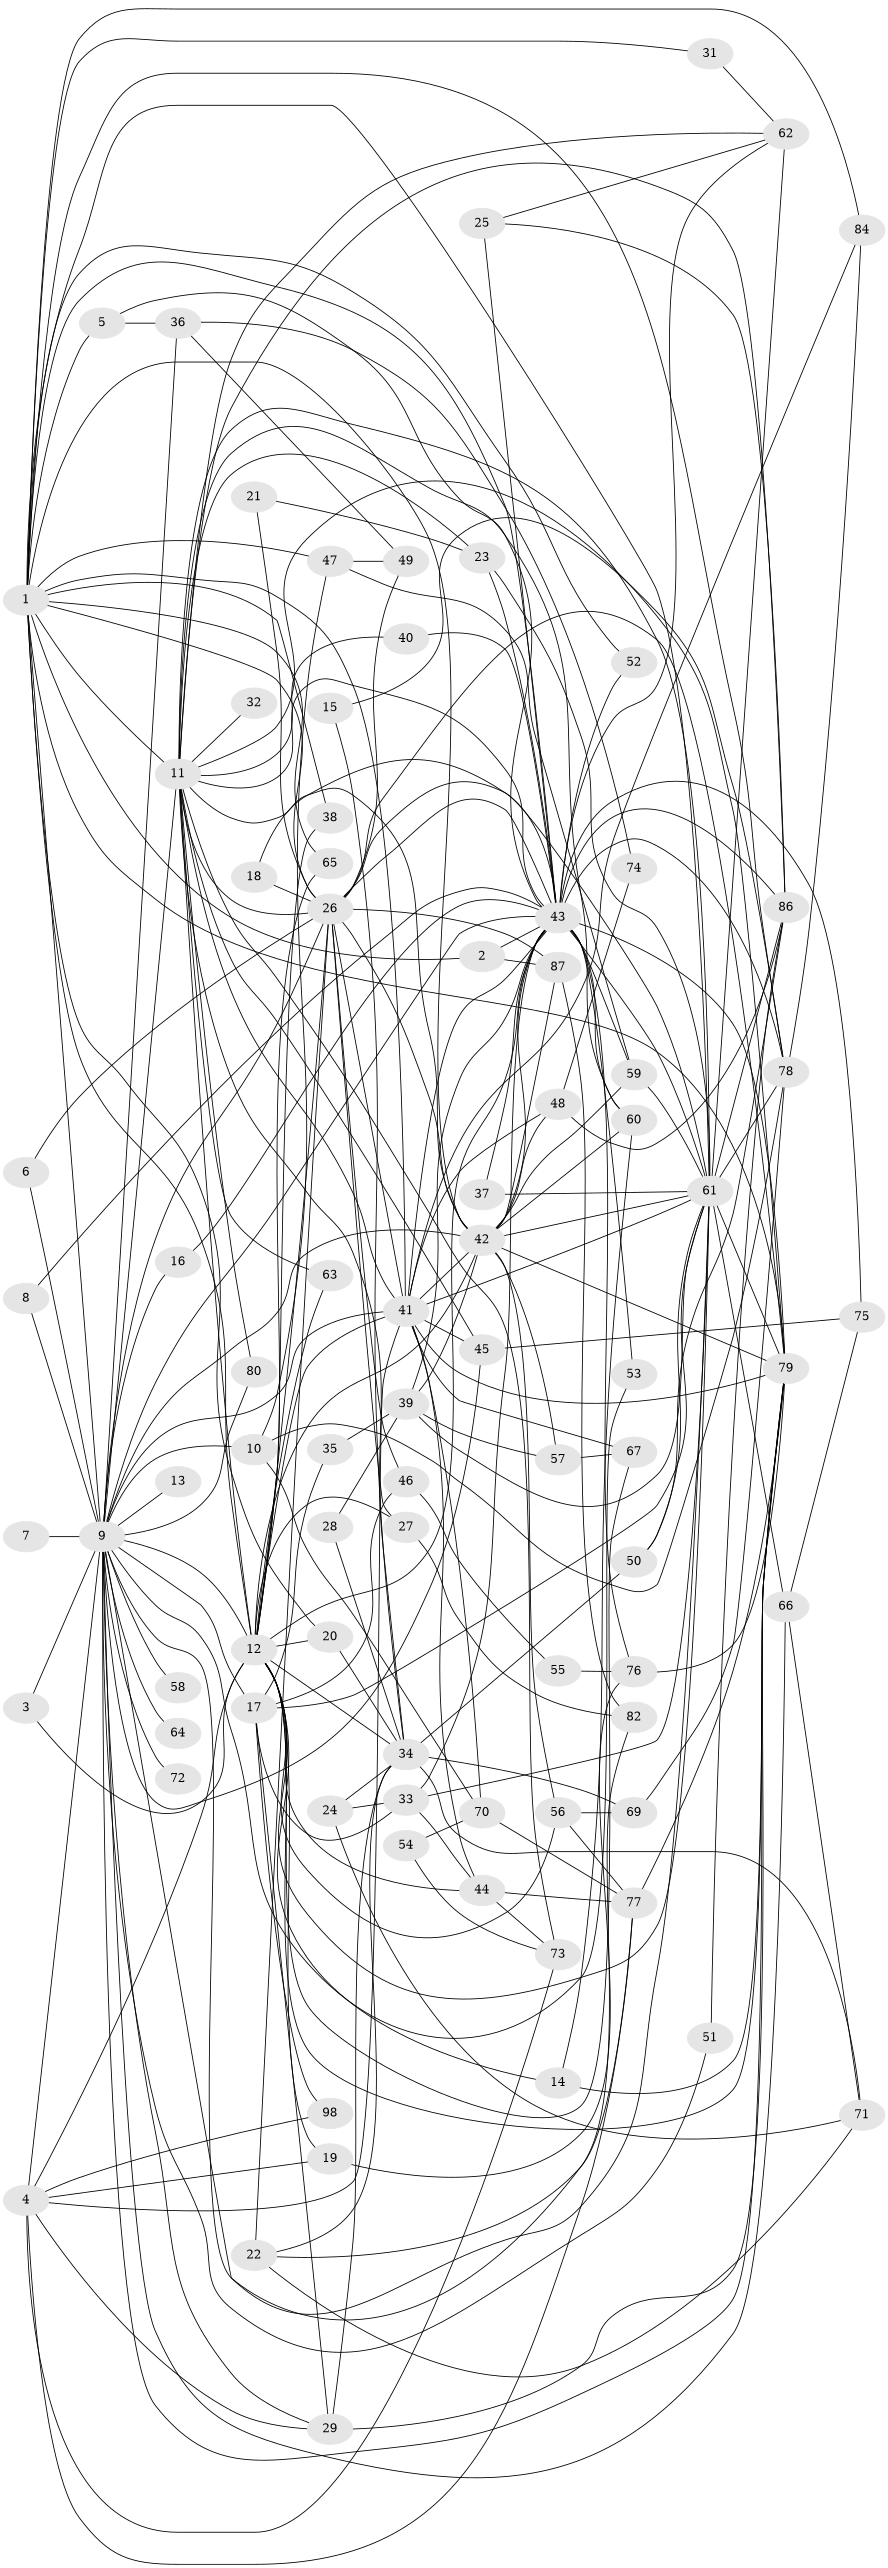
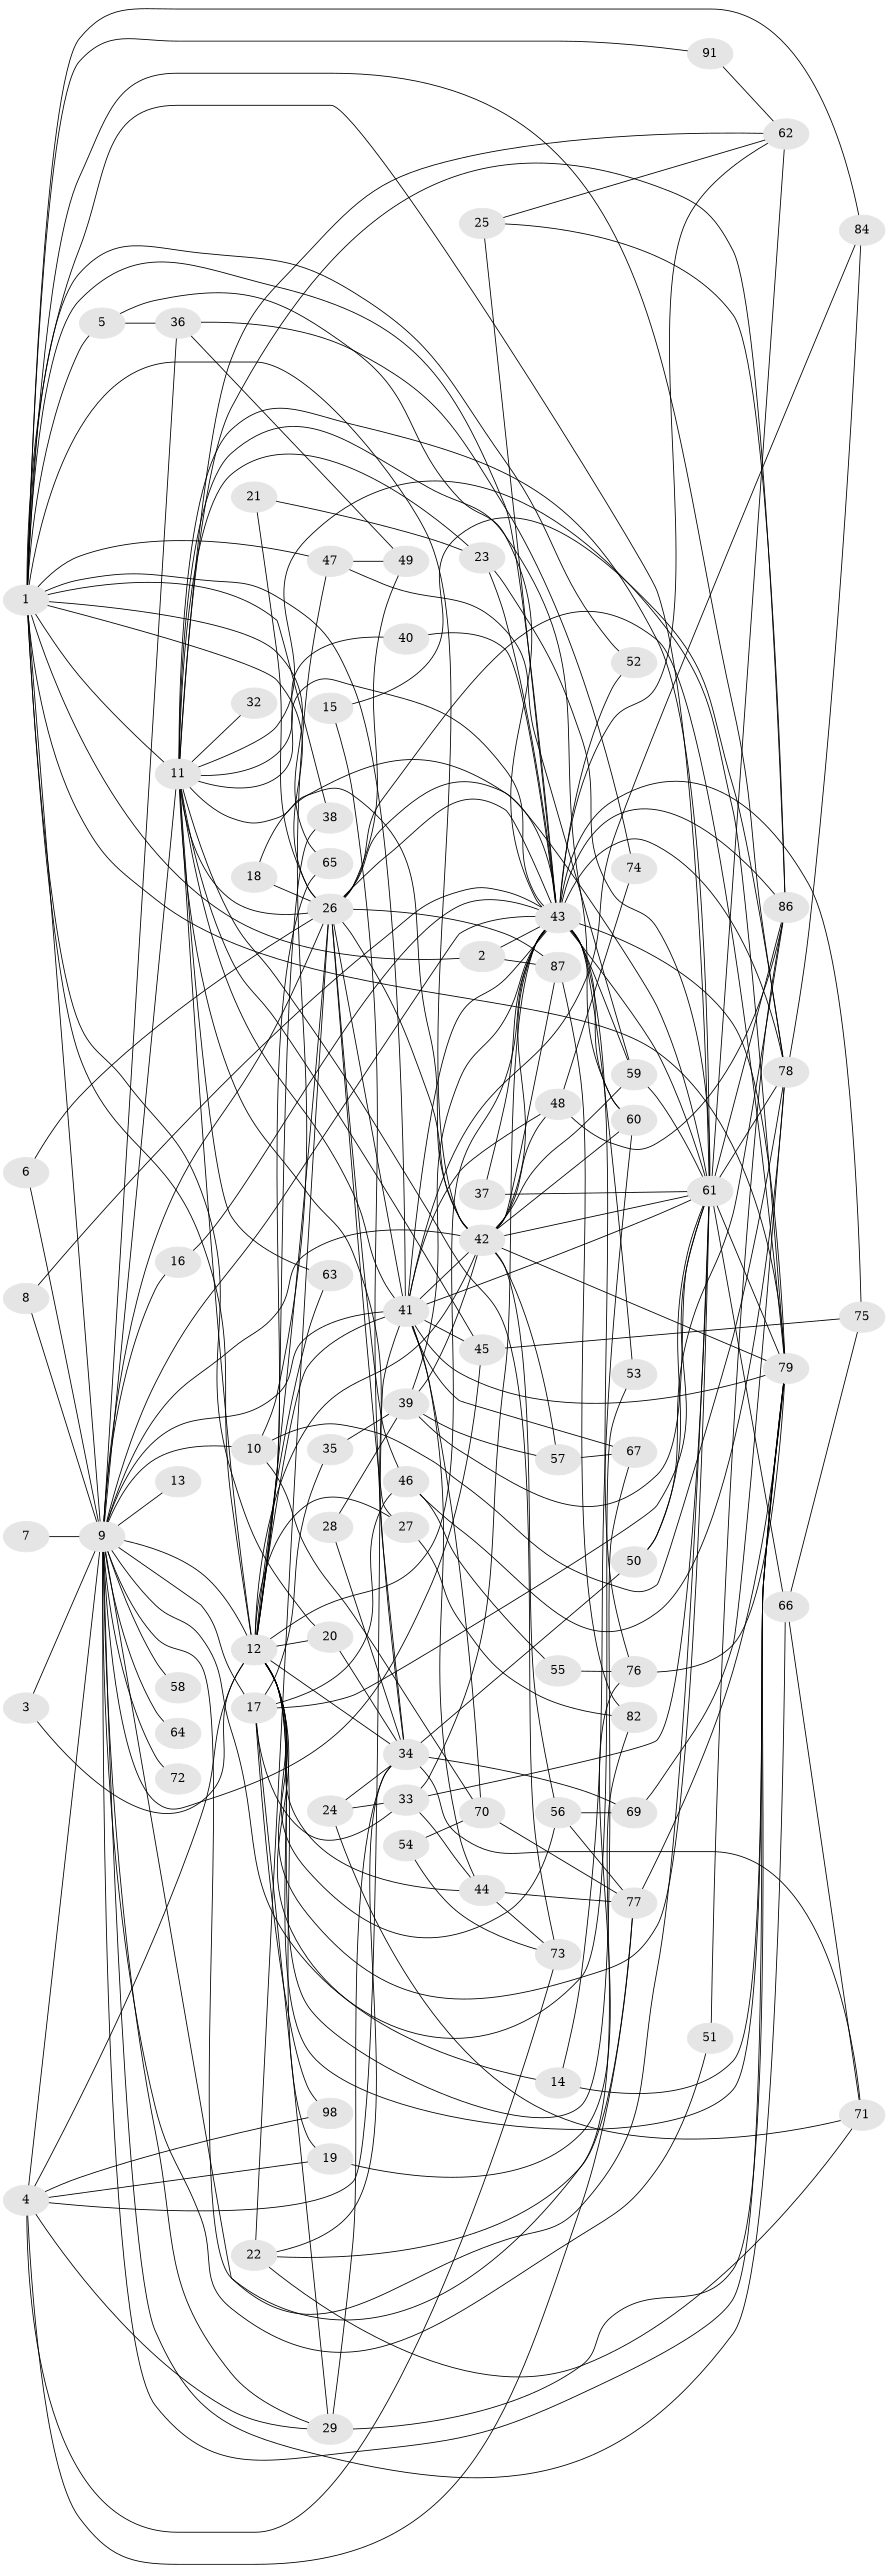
node "31": label "31" -> "91"
node "80": removed
edge "78" -- "46": added
